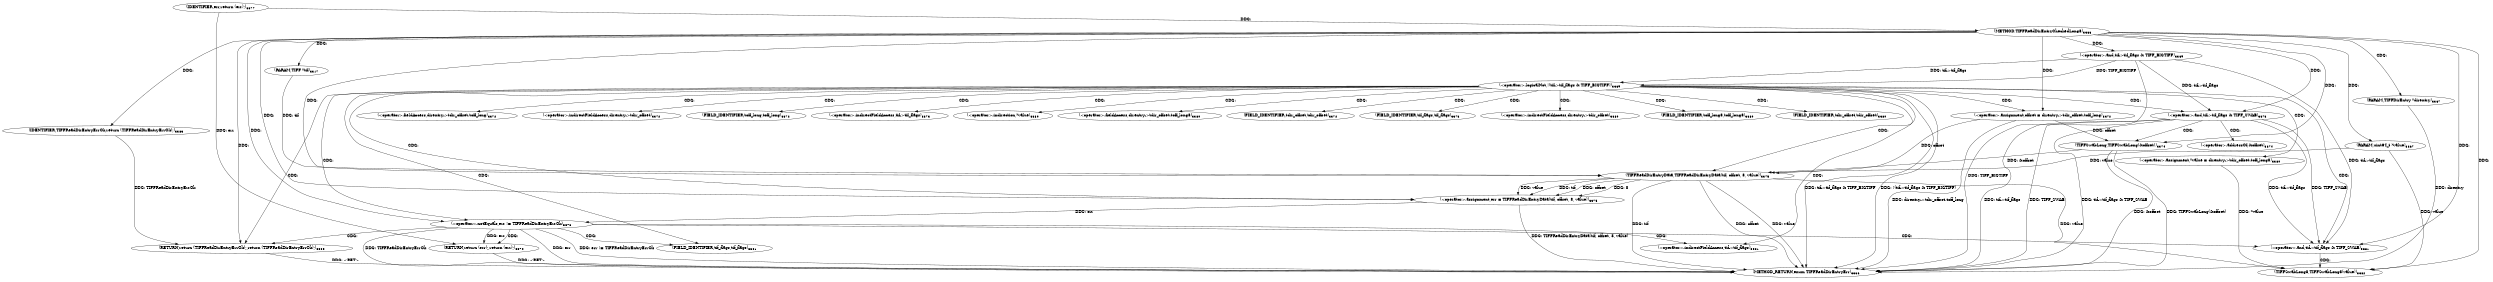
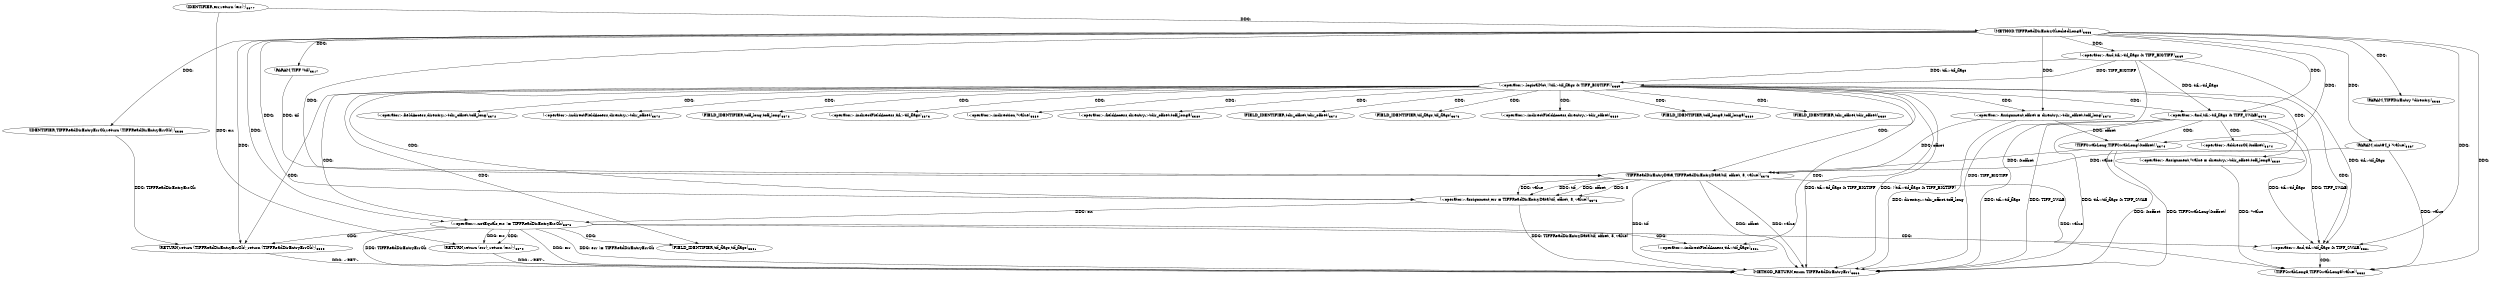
node "(PARAM,TIFFDirEntry *direntry)": text "3367" -> "3368"
edge "(PARAM,TIFFDirEntry *direntry)" -> "(METHOD_RETURN,enum TIFFReadDirEntryErr)": removed, label "DDG: direntry"
